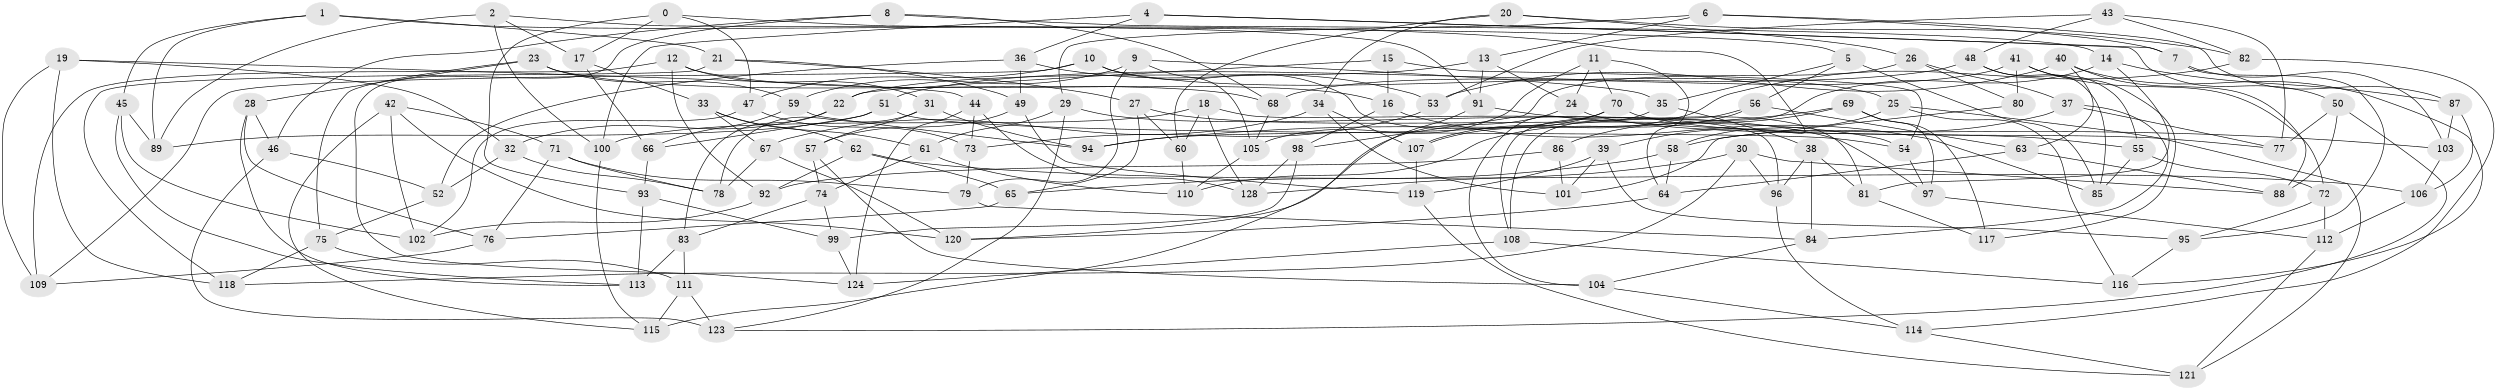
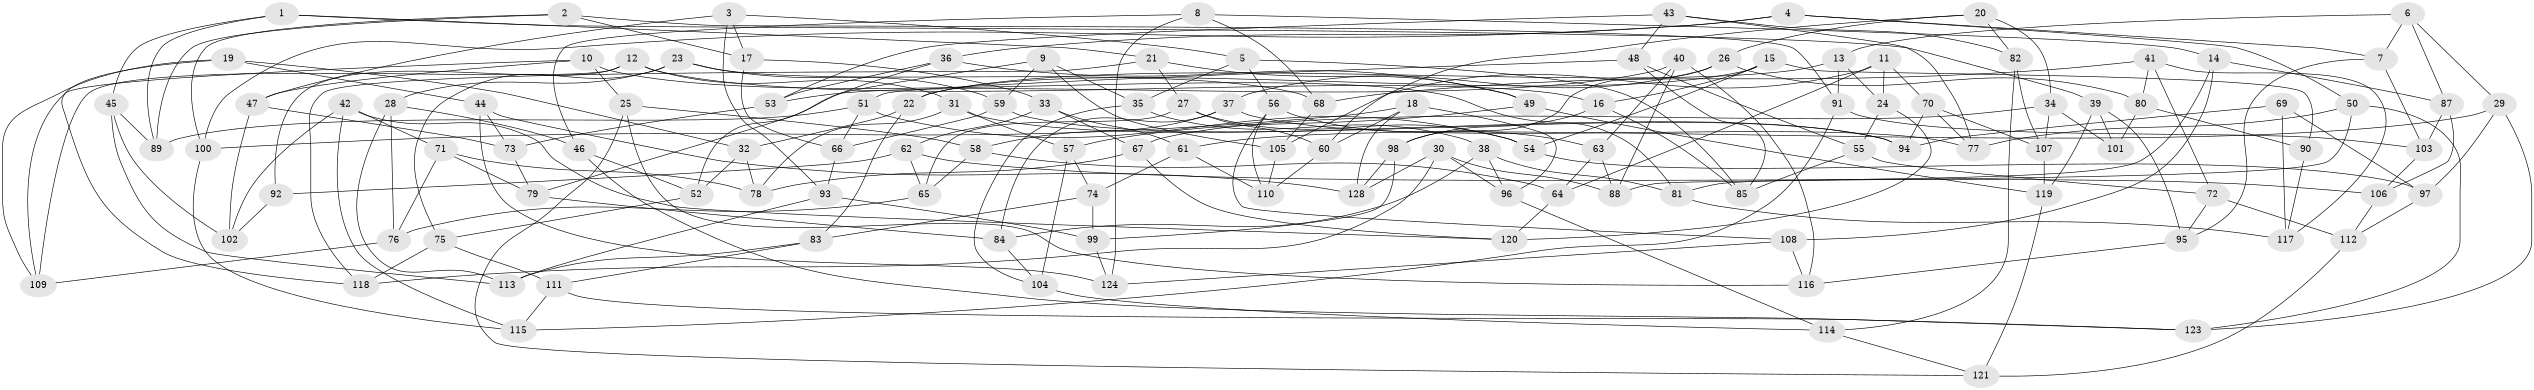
node "0": label "0" -> "3"
node "86": removed
node "90": added
